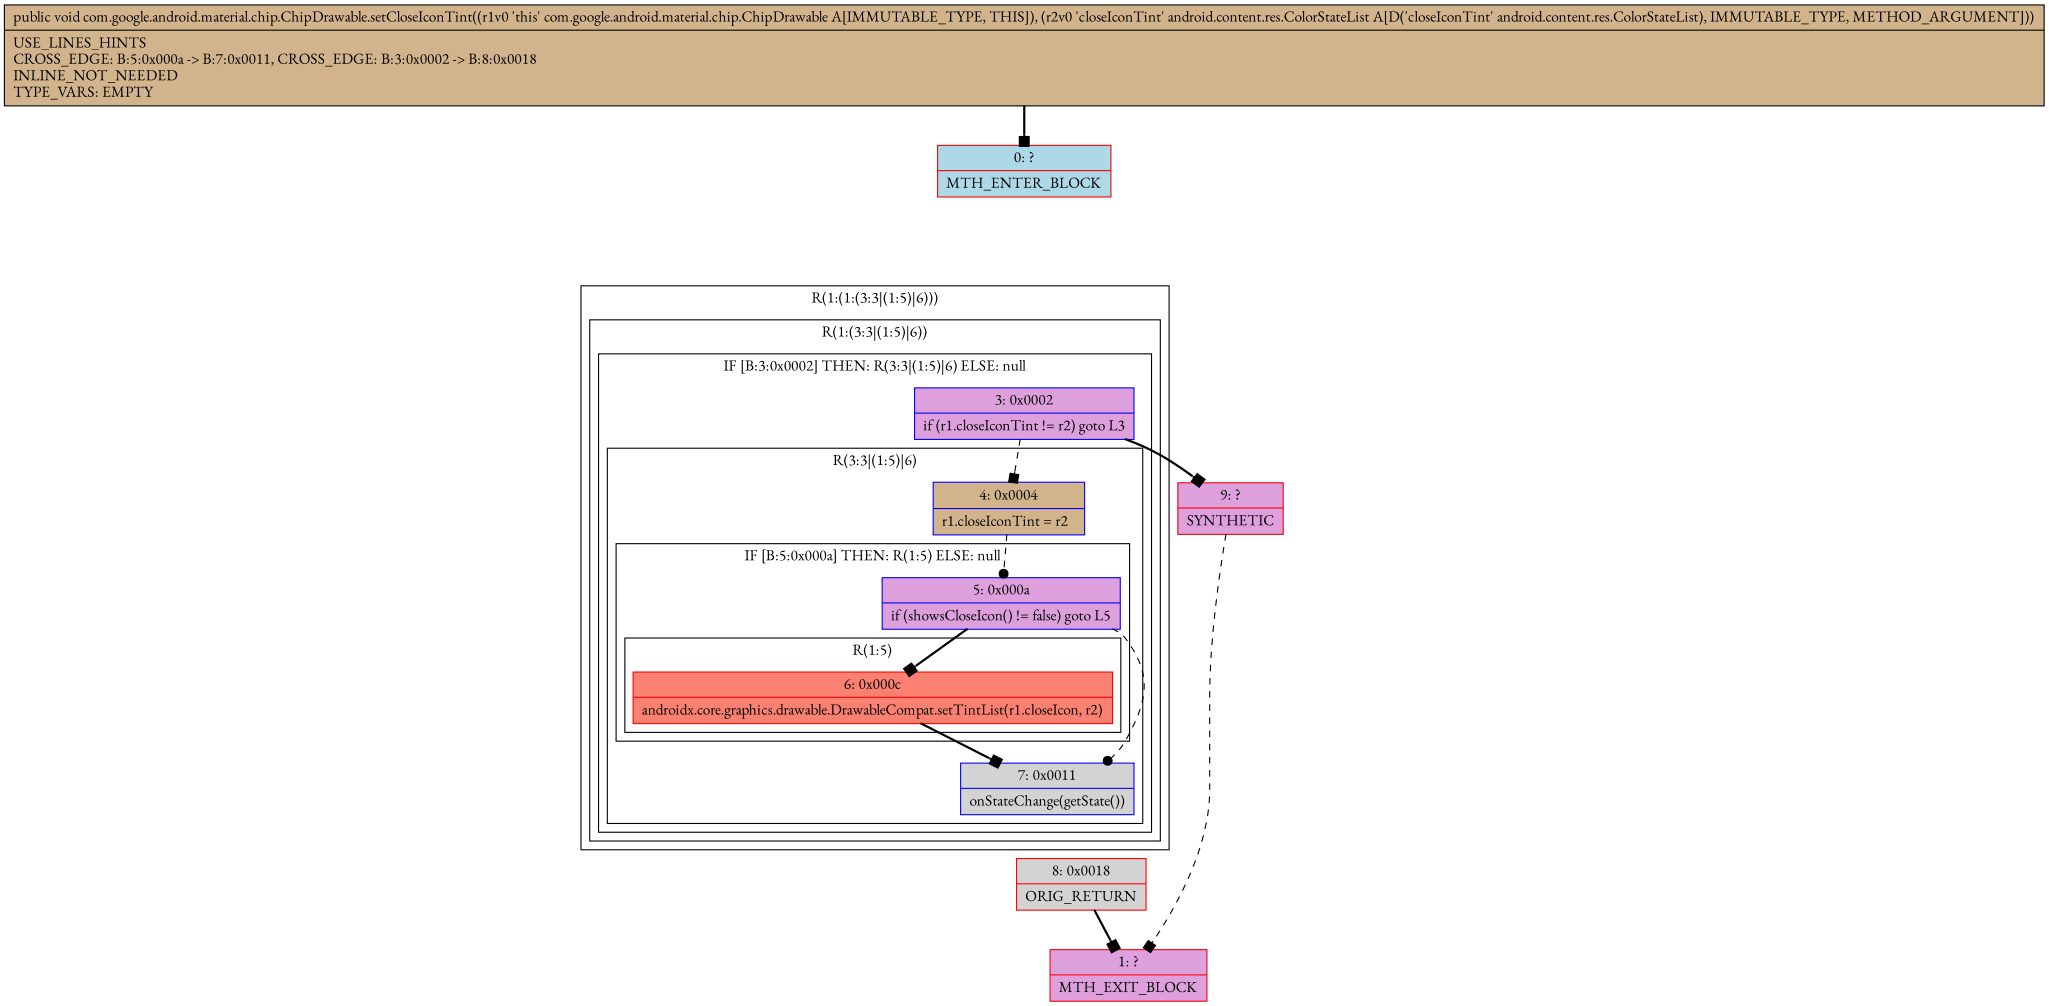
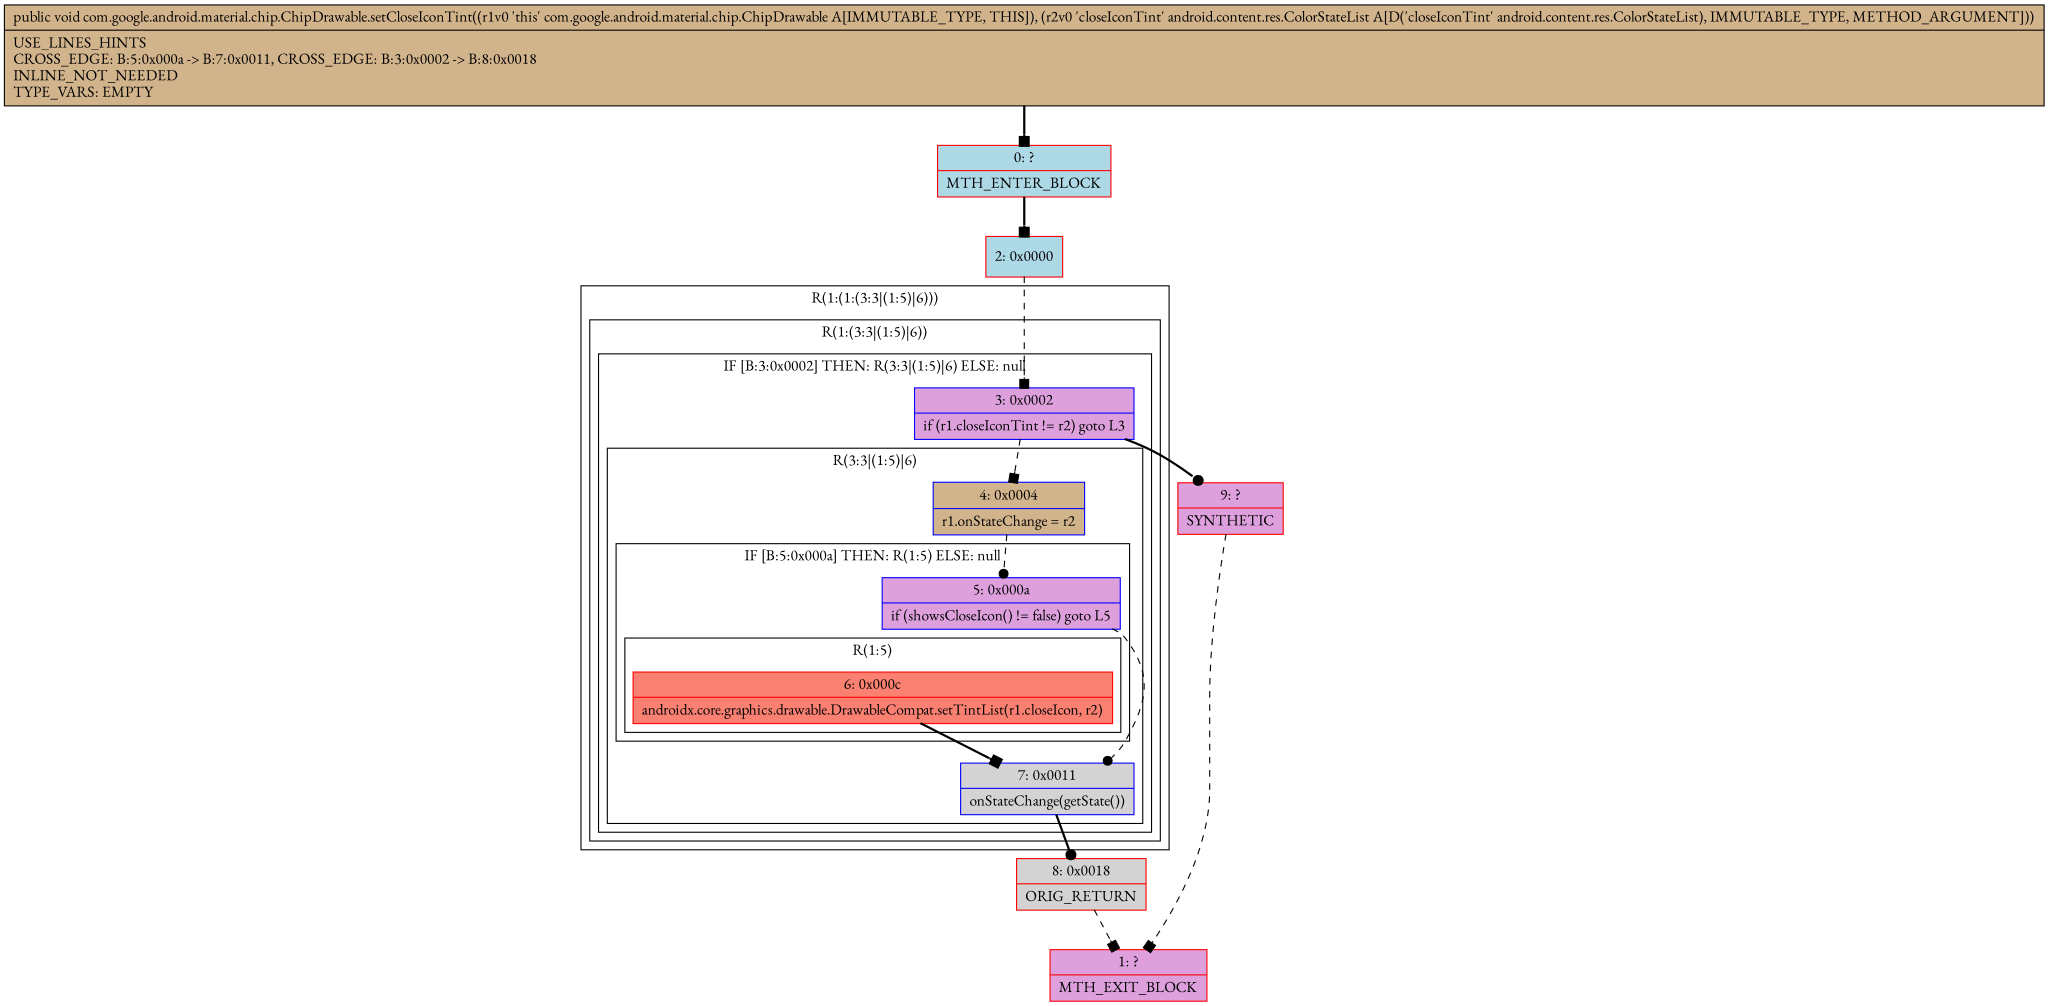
node "2: 0x0000": added
edge "3: 0x0002" -> "9: ?": arrowhead box -> dot
node "4: 0x0004": text "r1.closeIconTint = r2" -> "r1.onStateChange = r2"
edge "5: 0x000a" -> "6: 0x000c": removed
edge "7: 0x0011" -> "8: 0x0018": added
edge "8: 0x0018" -> "1: ?": style bold -> dashed
